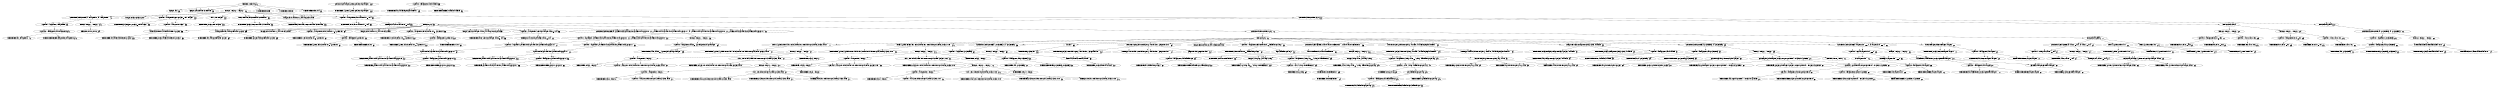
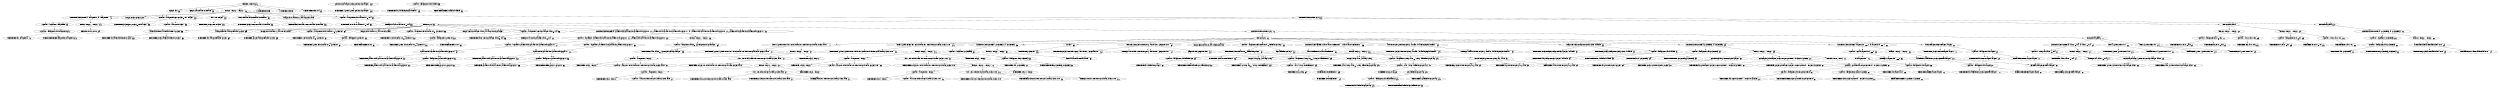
node "(IDENTIFIER,project,fireBuildStarted())": removed
